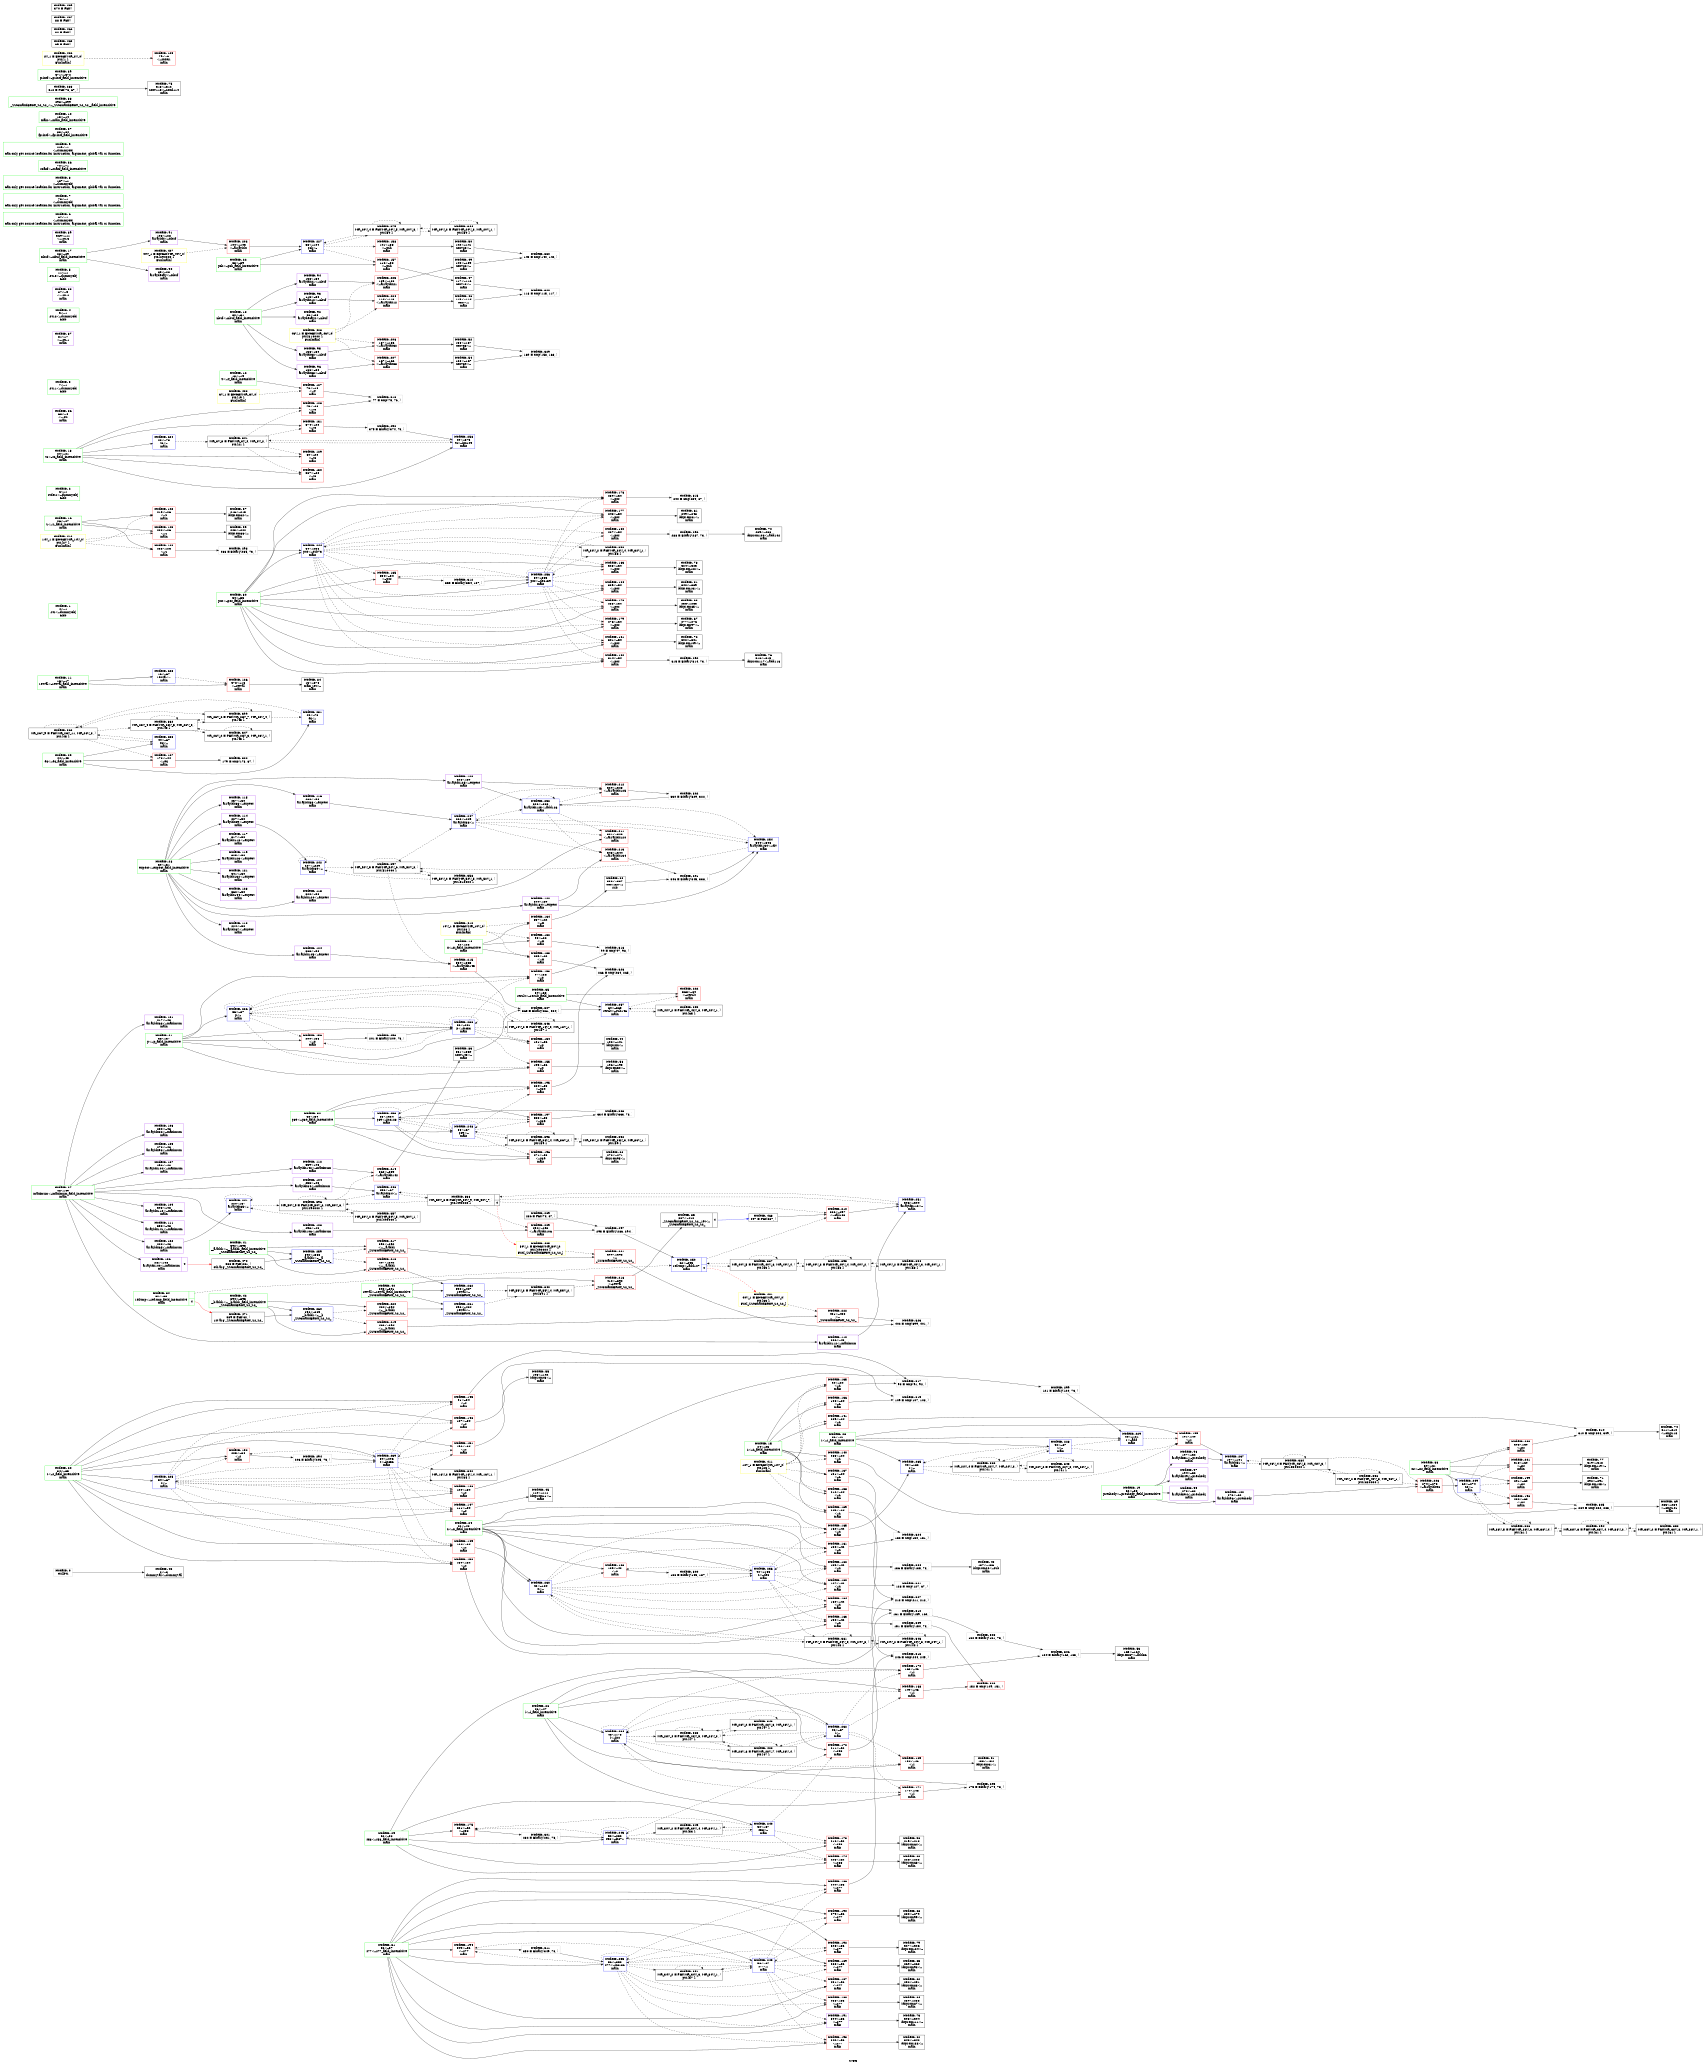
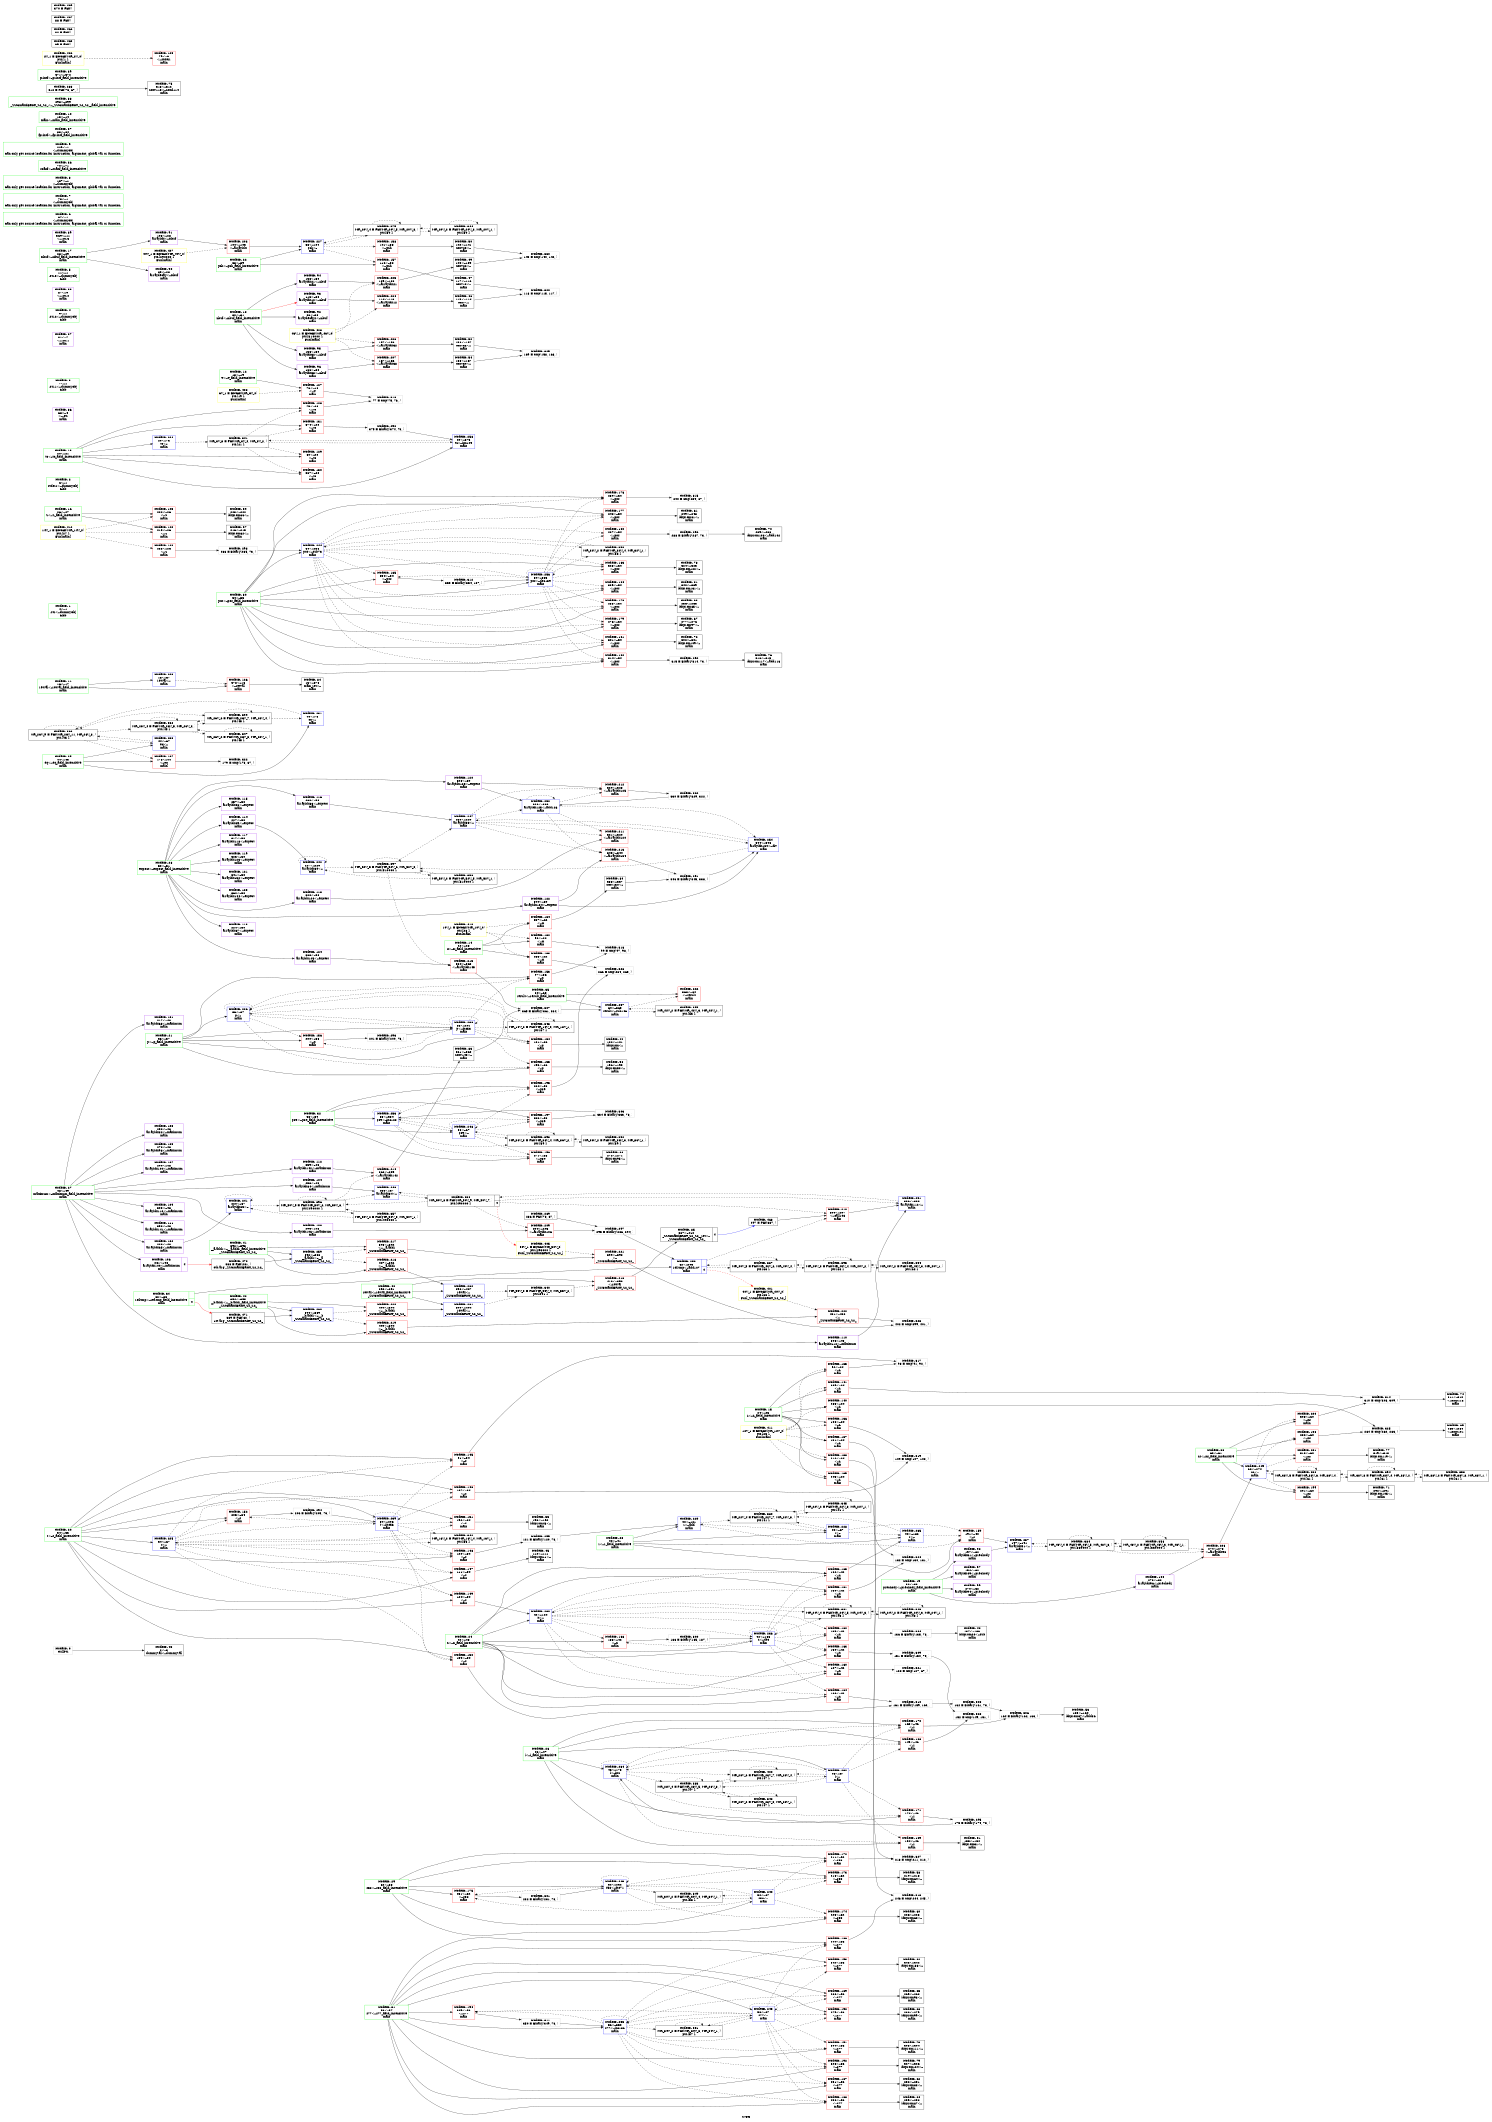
edge "NodeID: 18" -> "NodeID: 93": color black -> red
edge "NodeID: 16" -> "NodeID: 144": removed
node "NodeID: 80": text "sub" -> "main"
edge "NodeID: 253" -> "NodeID: 196": style solid -> dashed
edge "NodeID: 34" -> "NodeID: 250": style dashed -> solid
edge "NodeID: 229" -> "NodeID: 380": added
node "NodeID: 328": color red -> grey
node "NodeID: 191": color purple -> red
